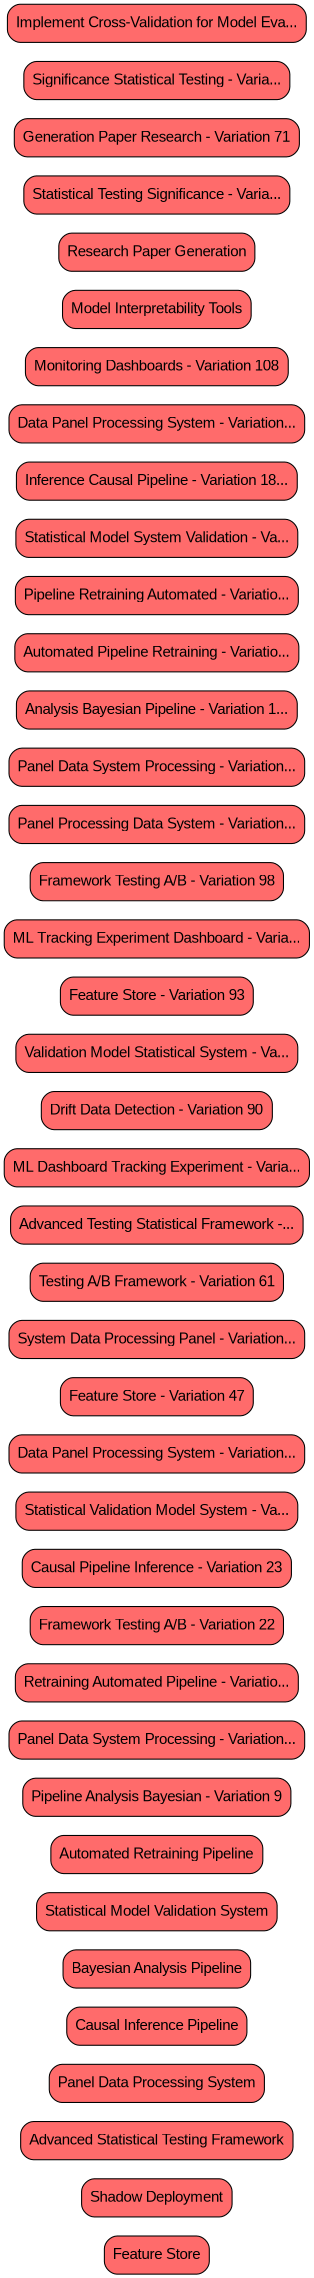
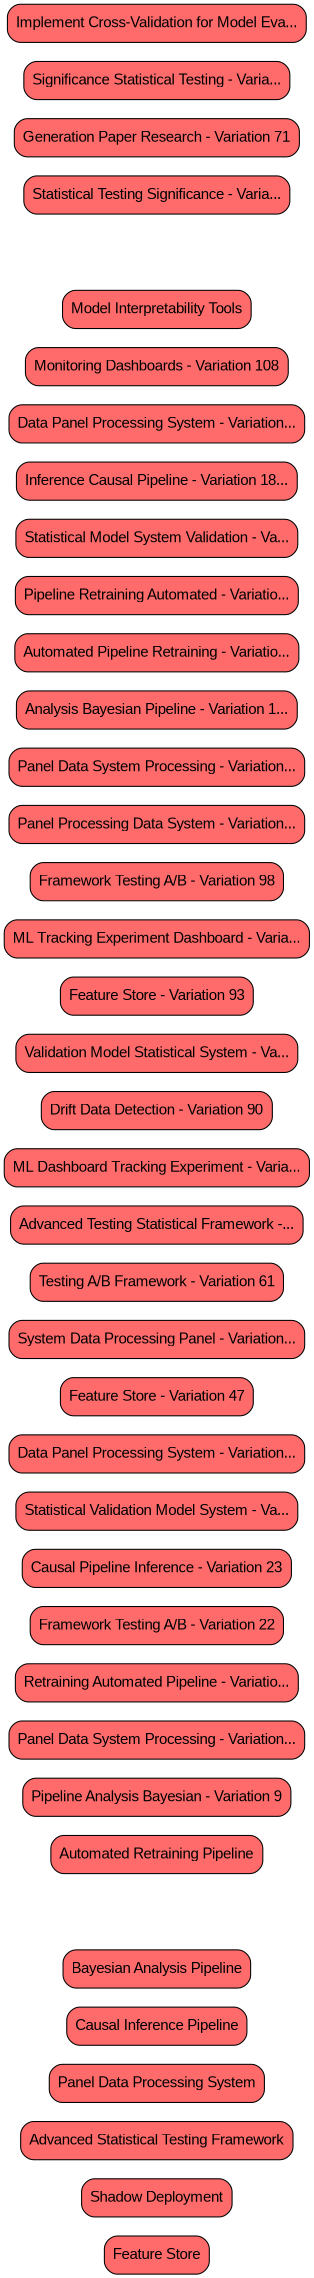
node "Research Paper Generation": removed
node "Statistical Model Validation System": removed
